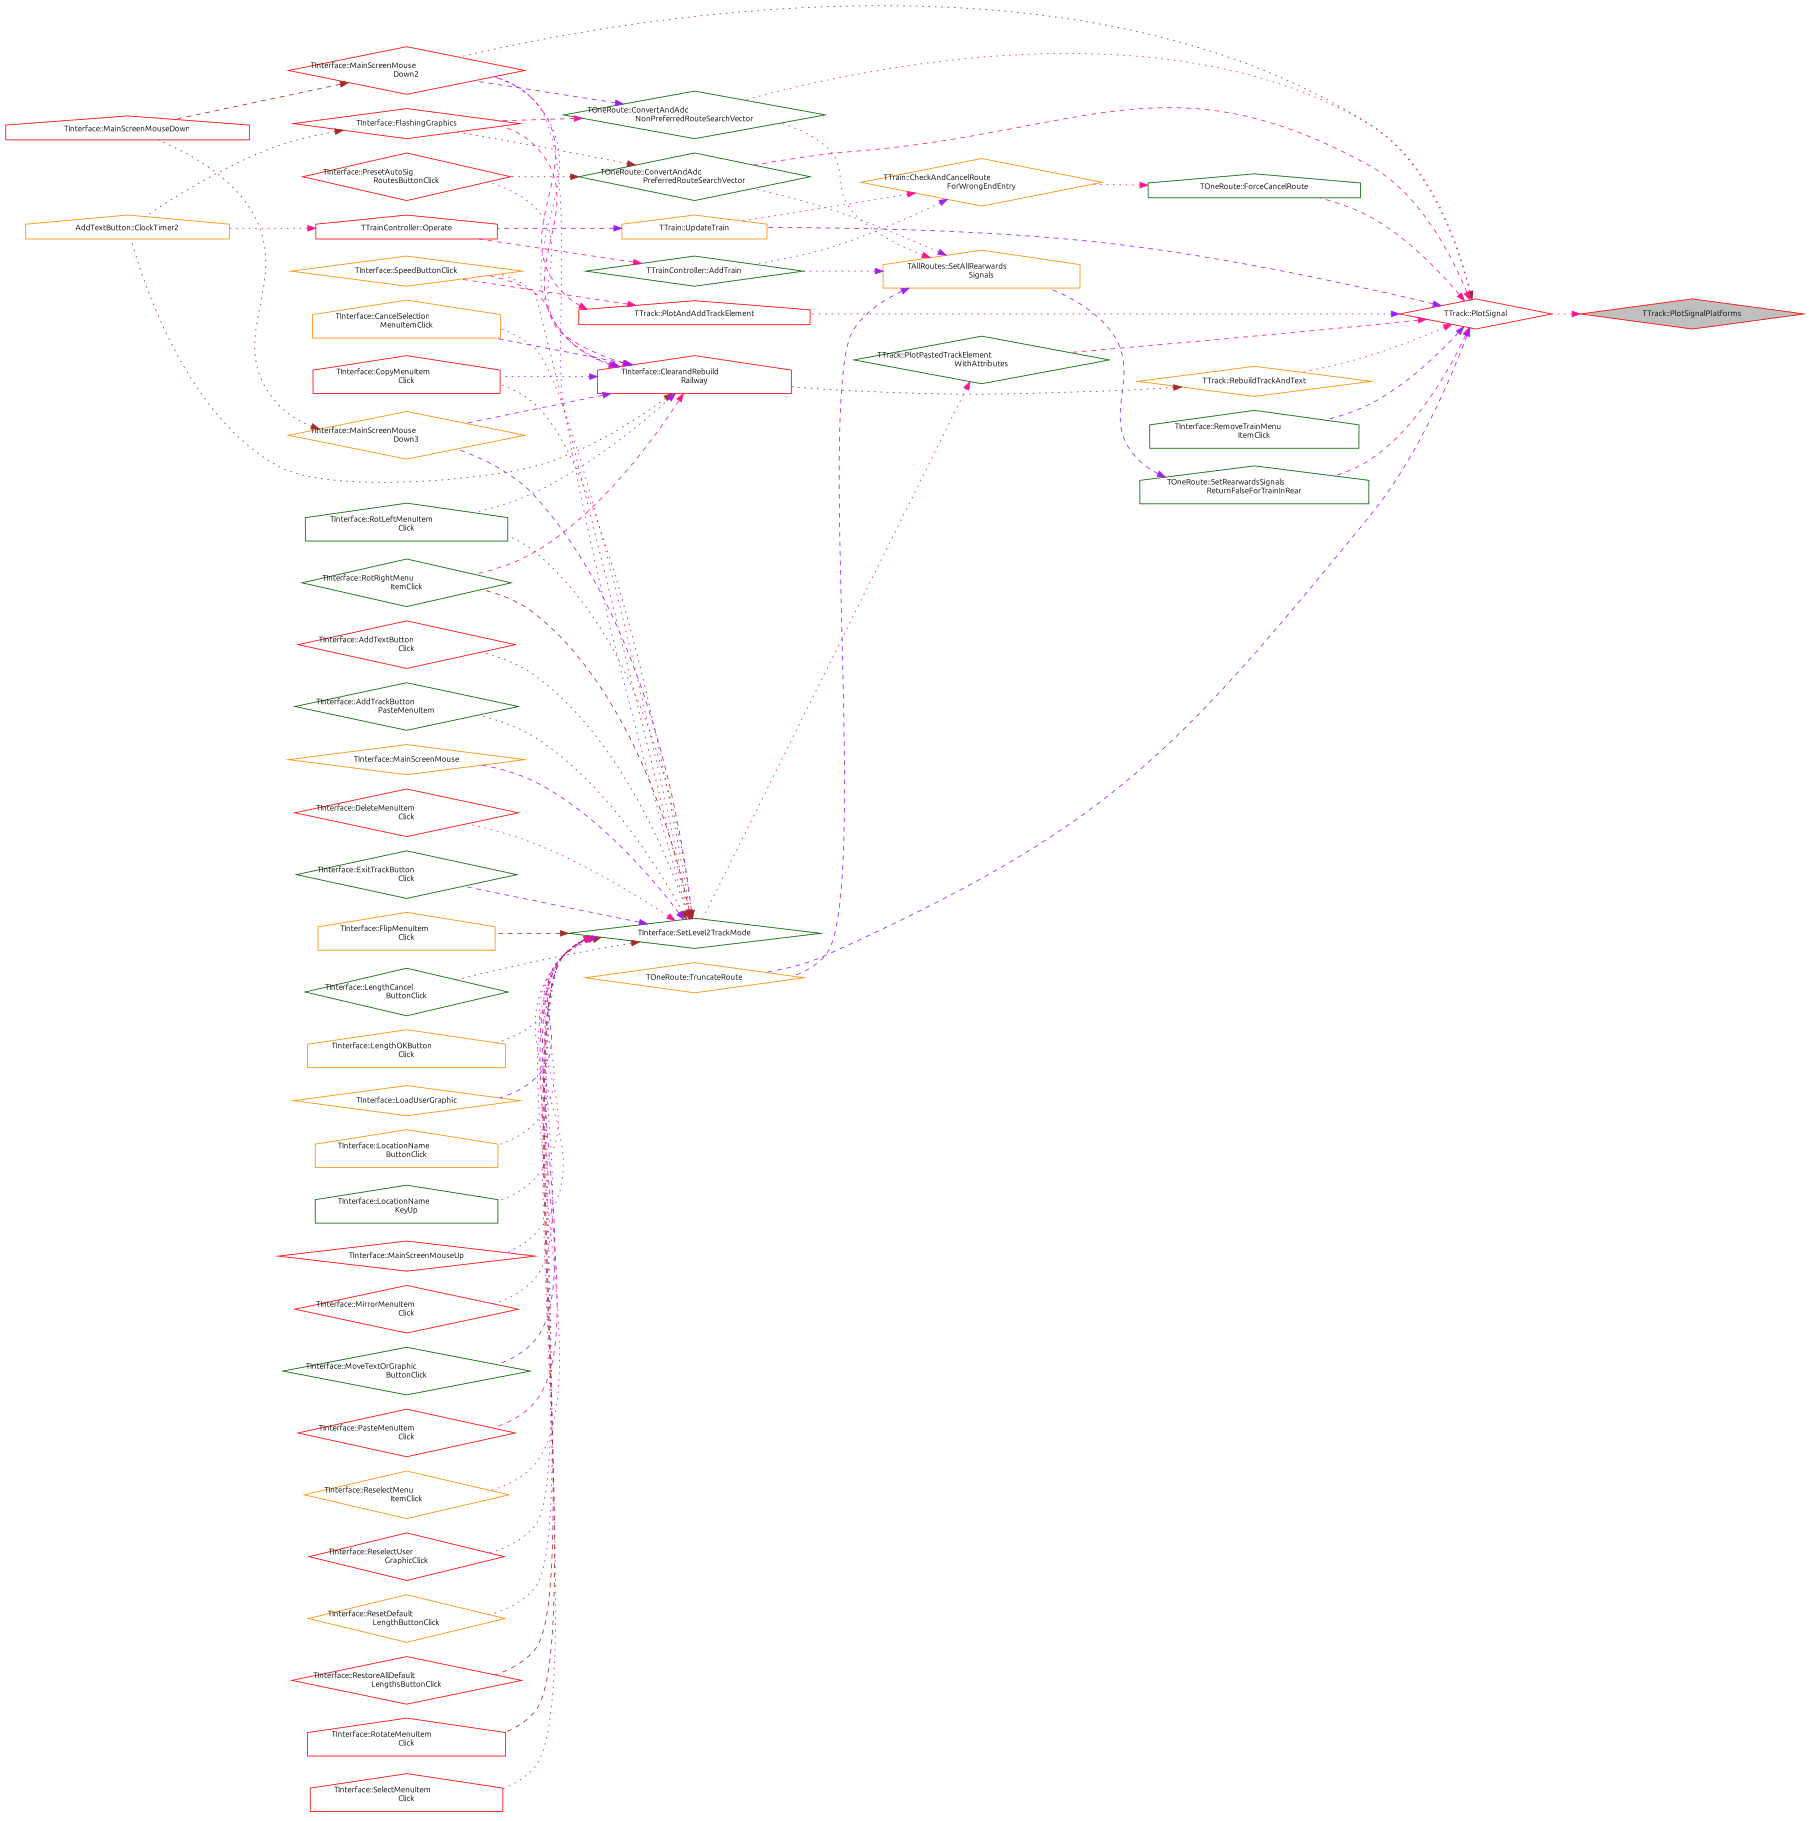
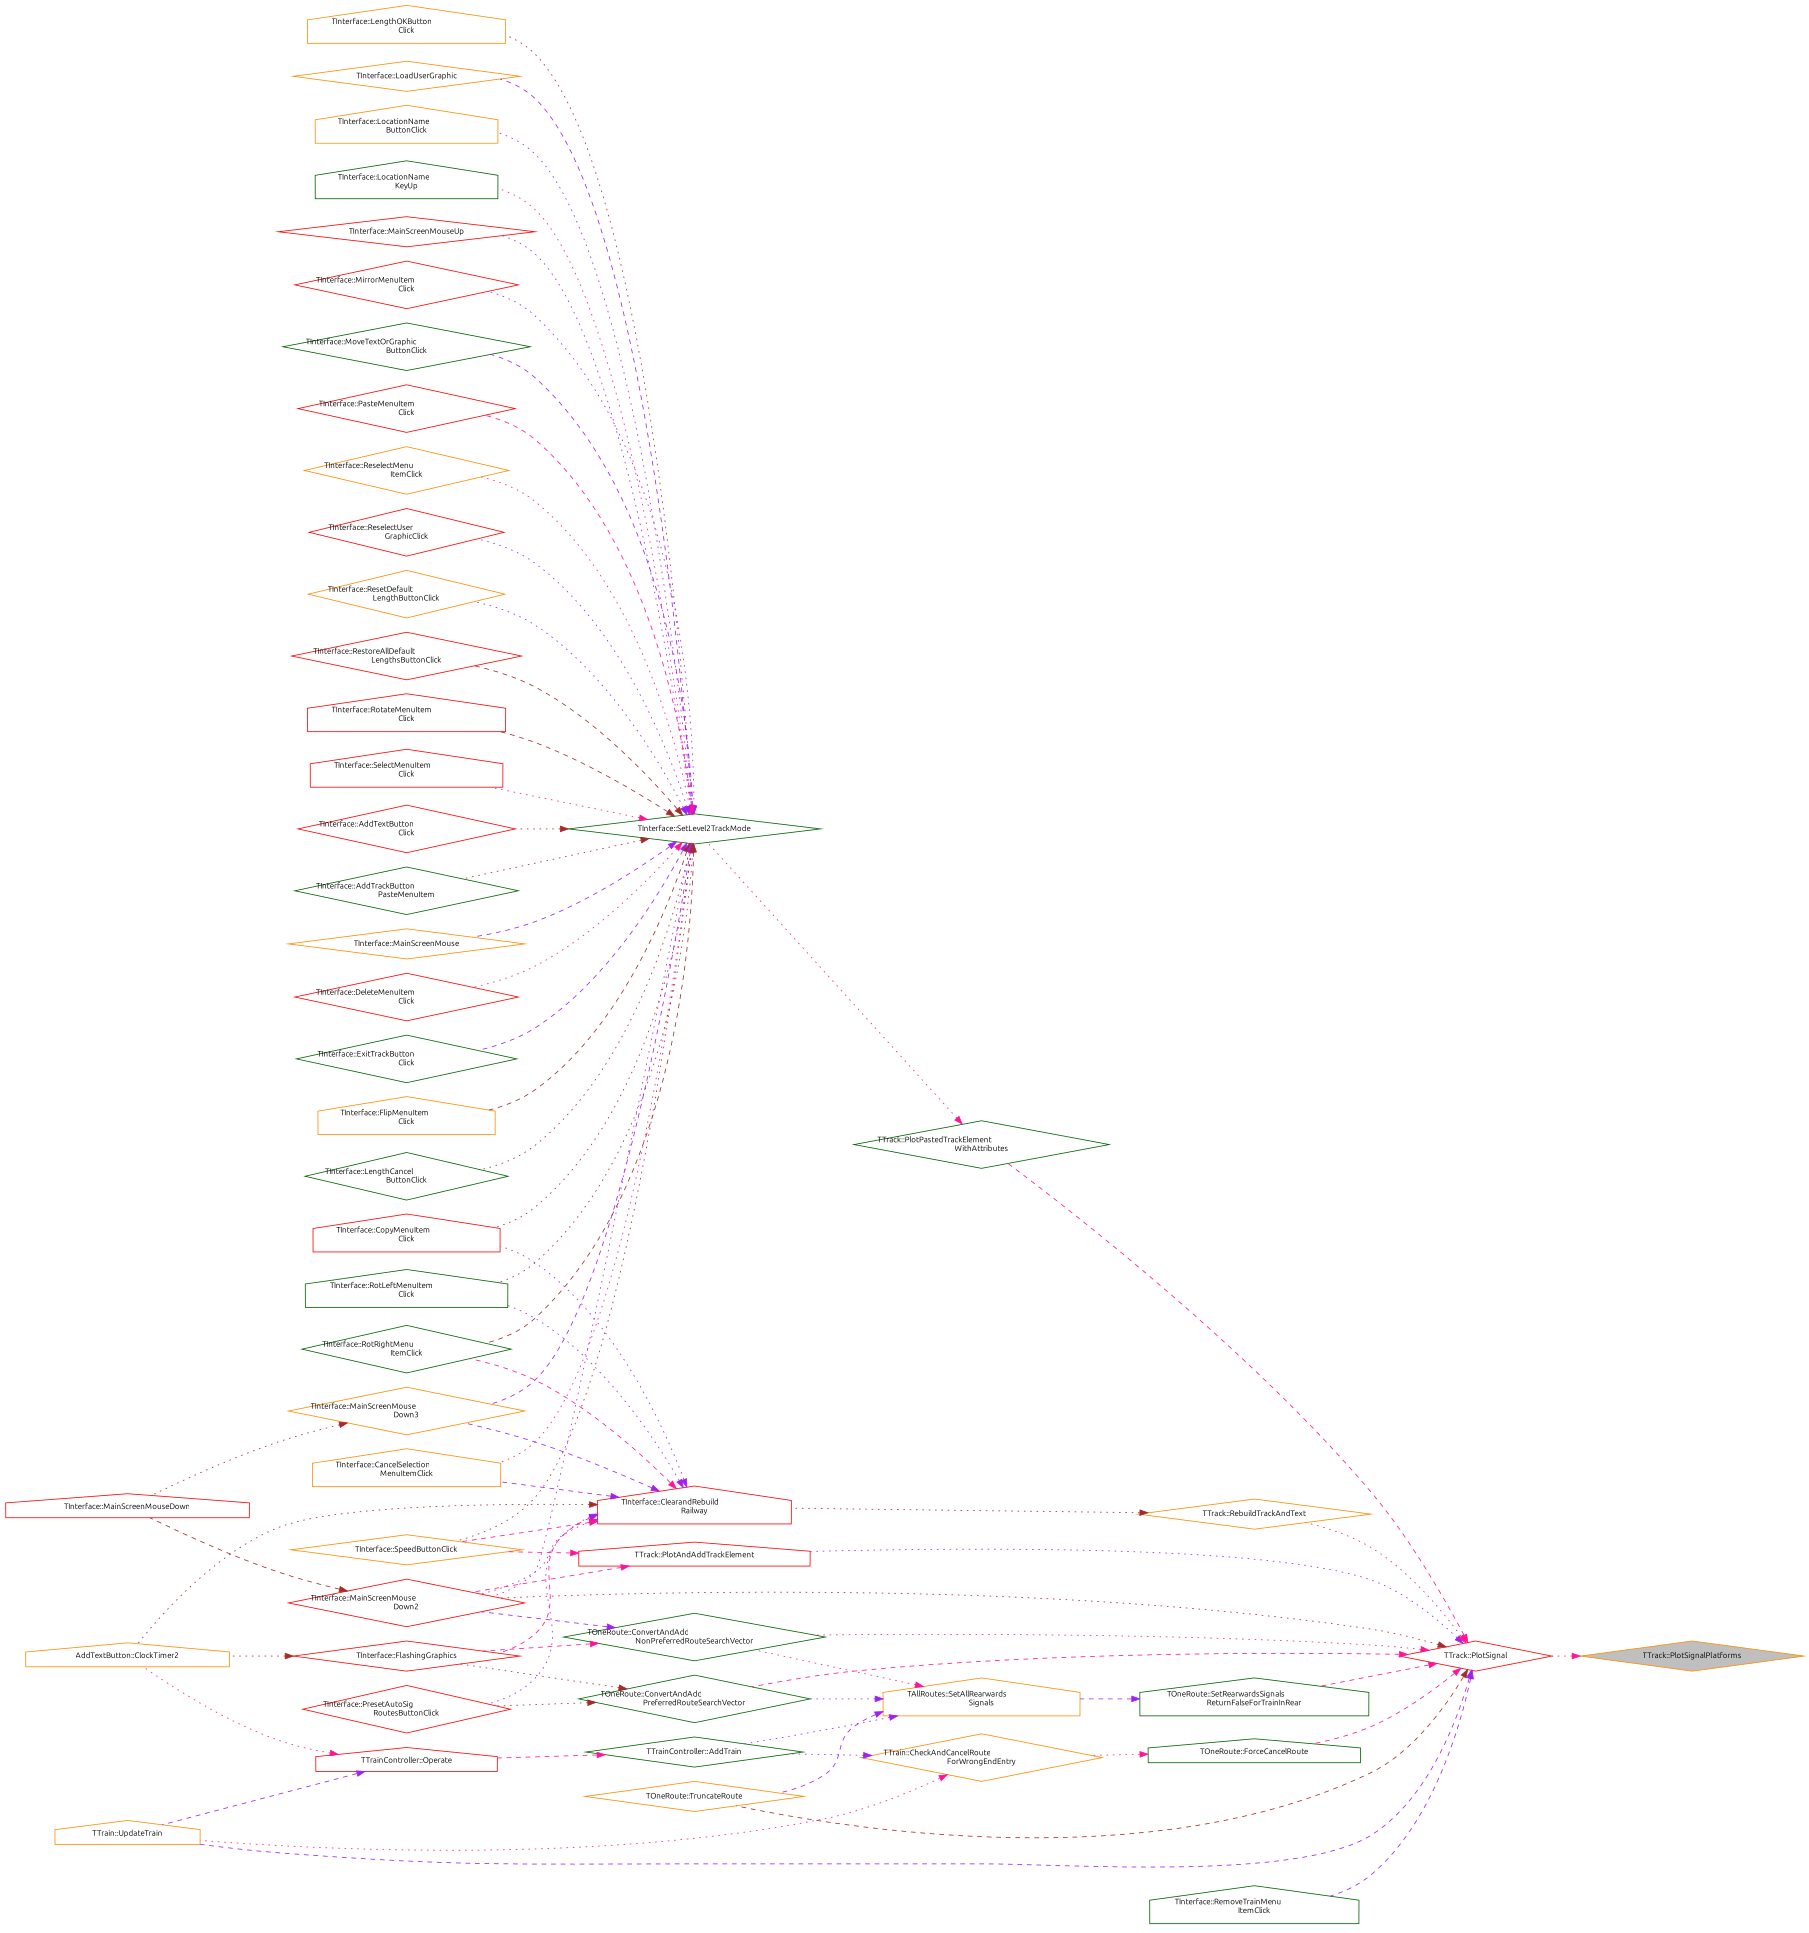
edge "TTrainController::Operate" -> "TTrain::UpdateTrain": reversed
node "TTrack::PlotSignalPlatforms": color red -> darkorange
edge "TOneRoute::TruncateRoute" -> "TTrack::PlotSignal": color purple -> brown
